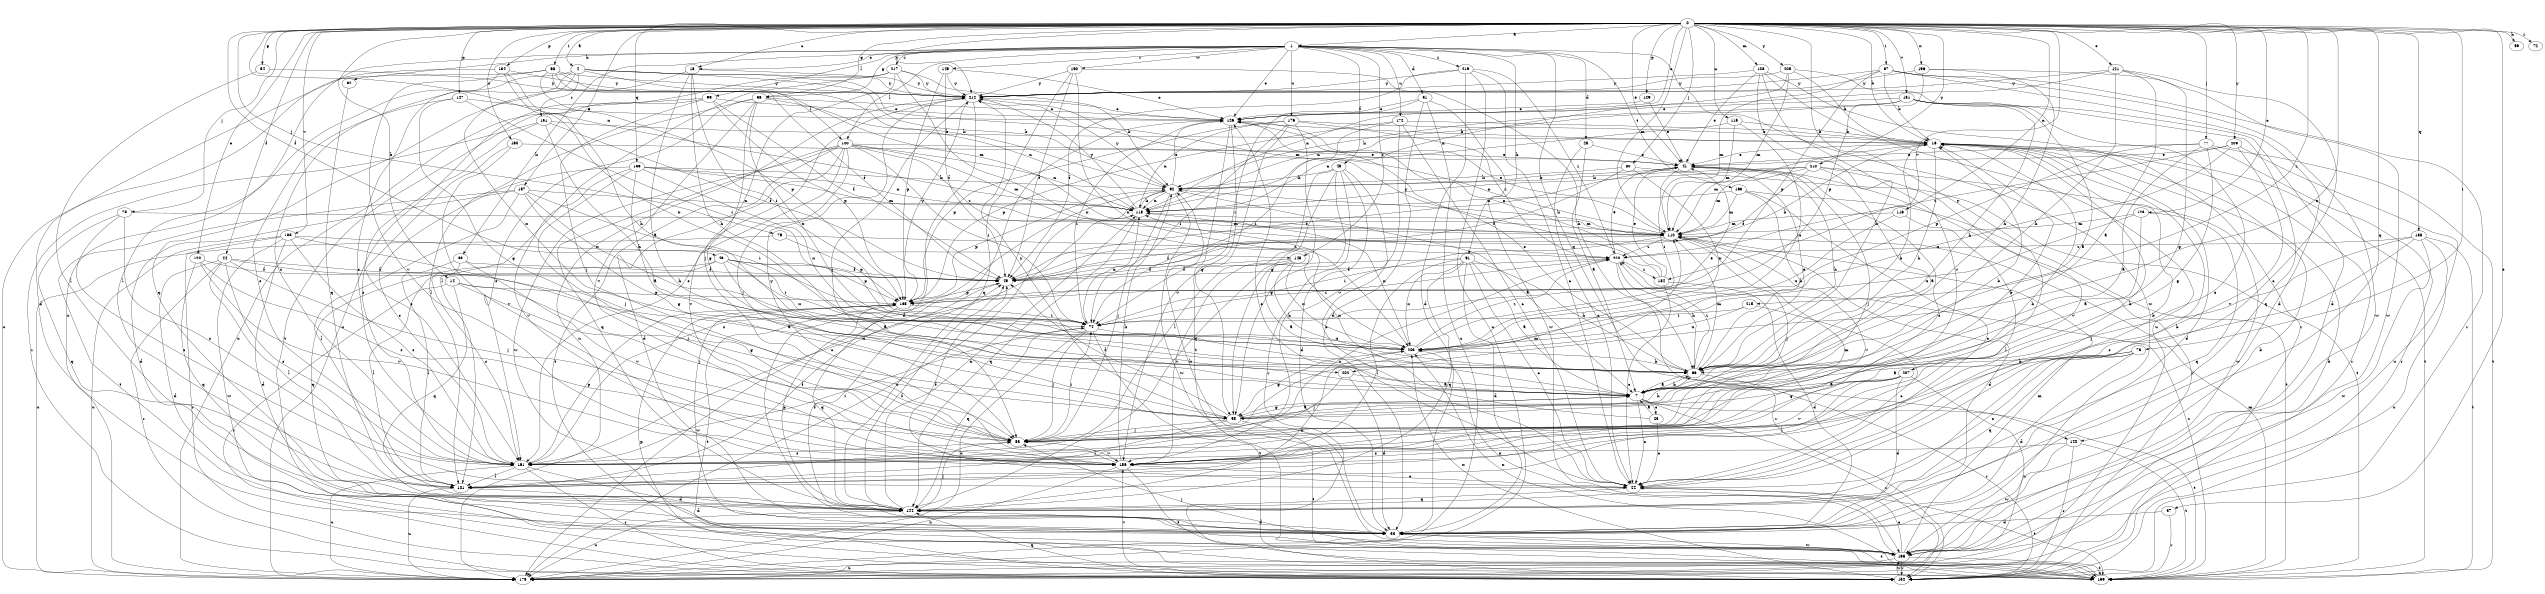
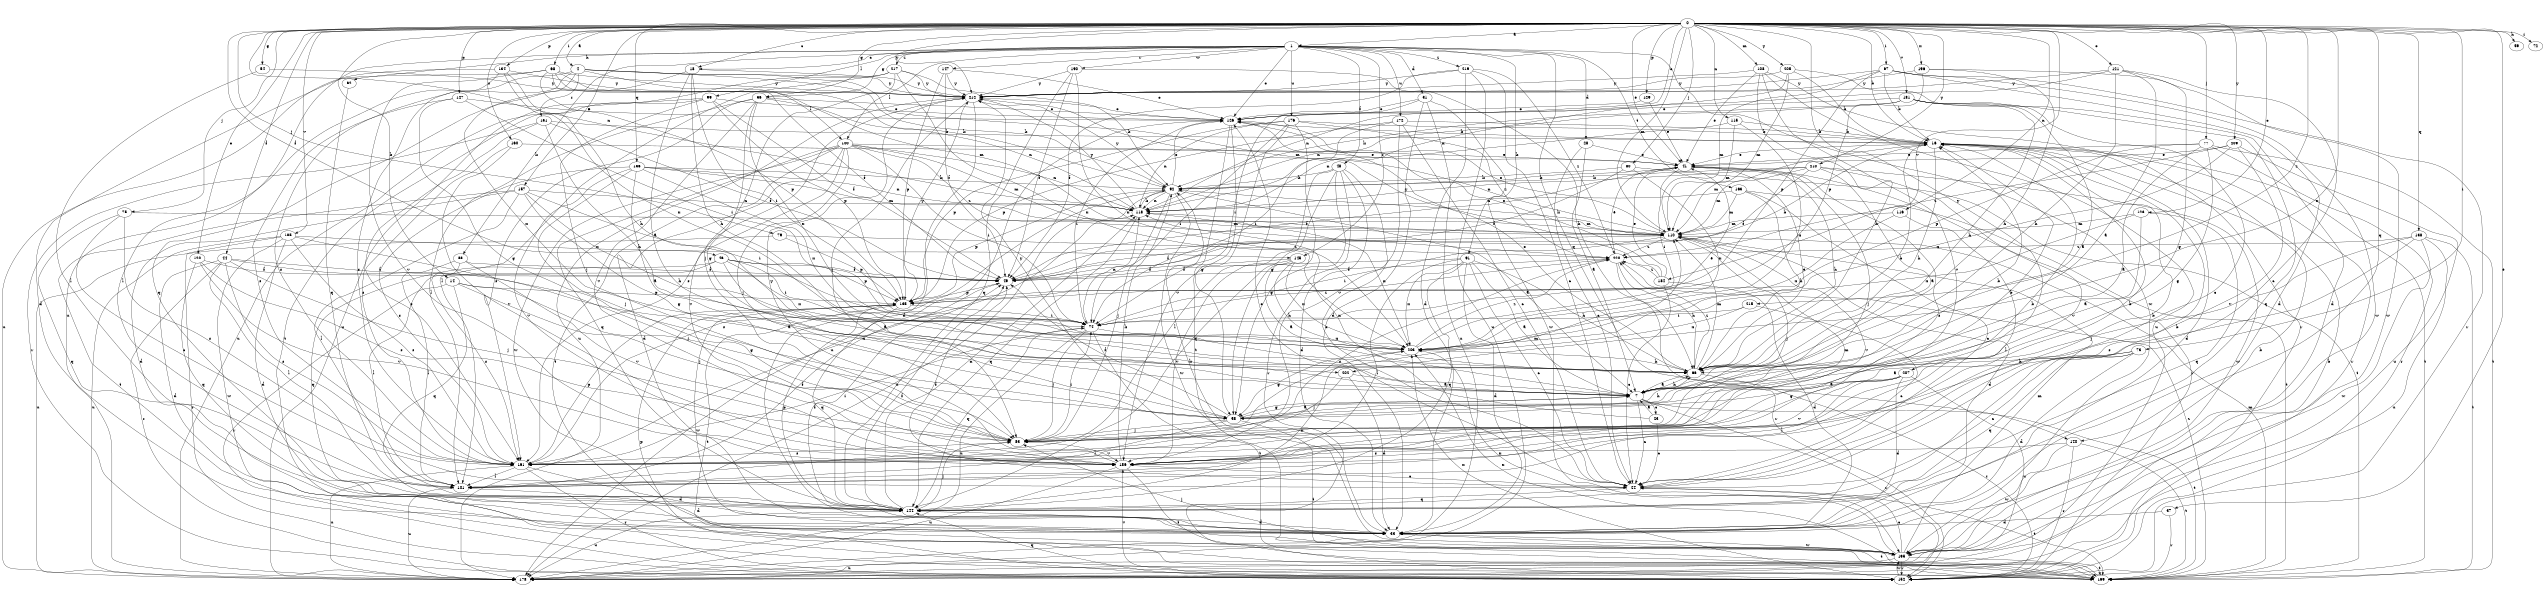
node "149": label "149" -> "147"
edge "220" -> "184": reversed
